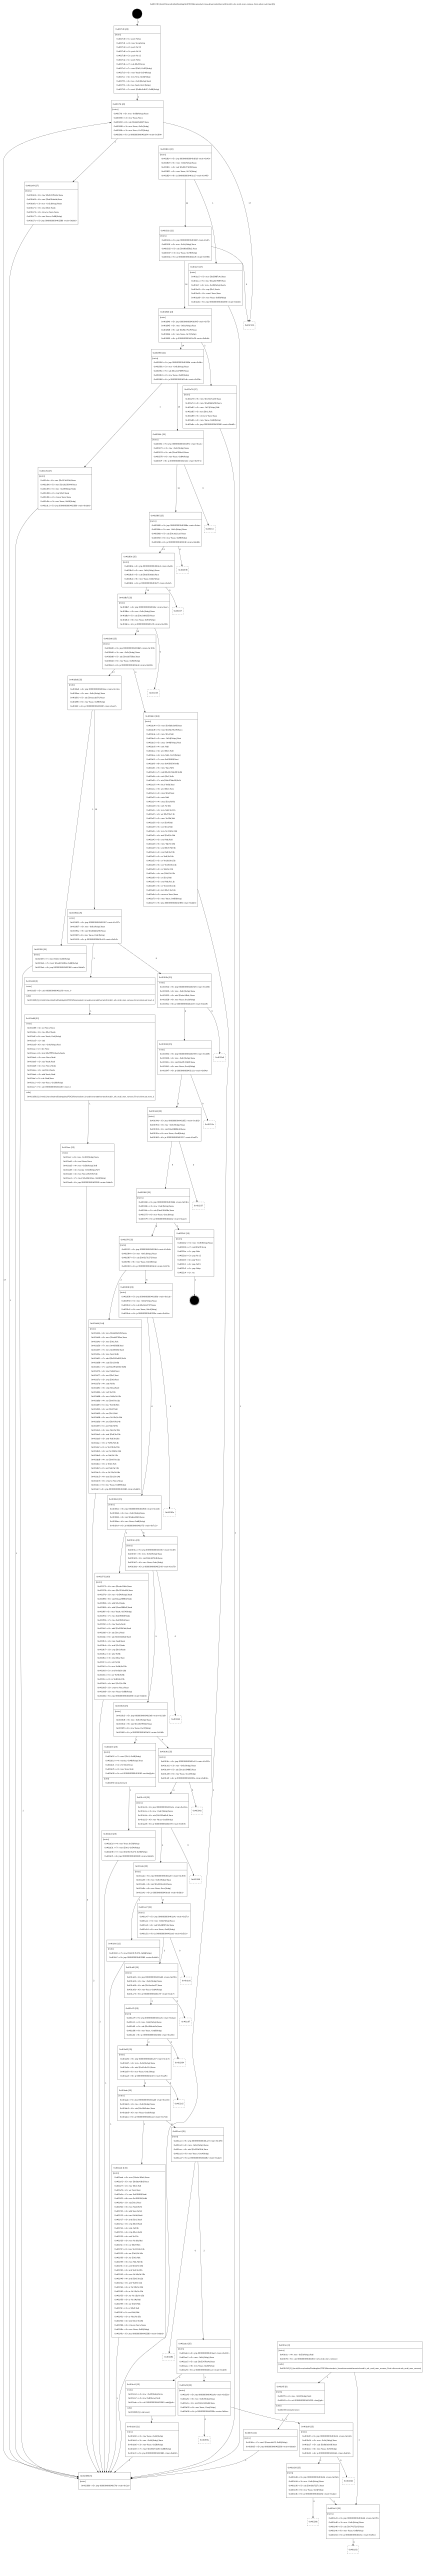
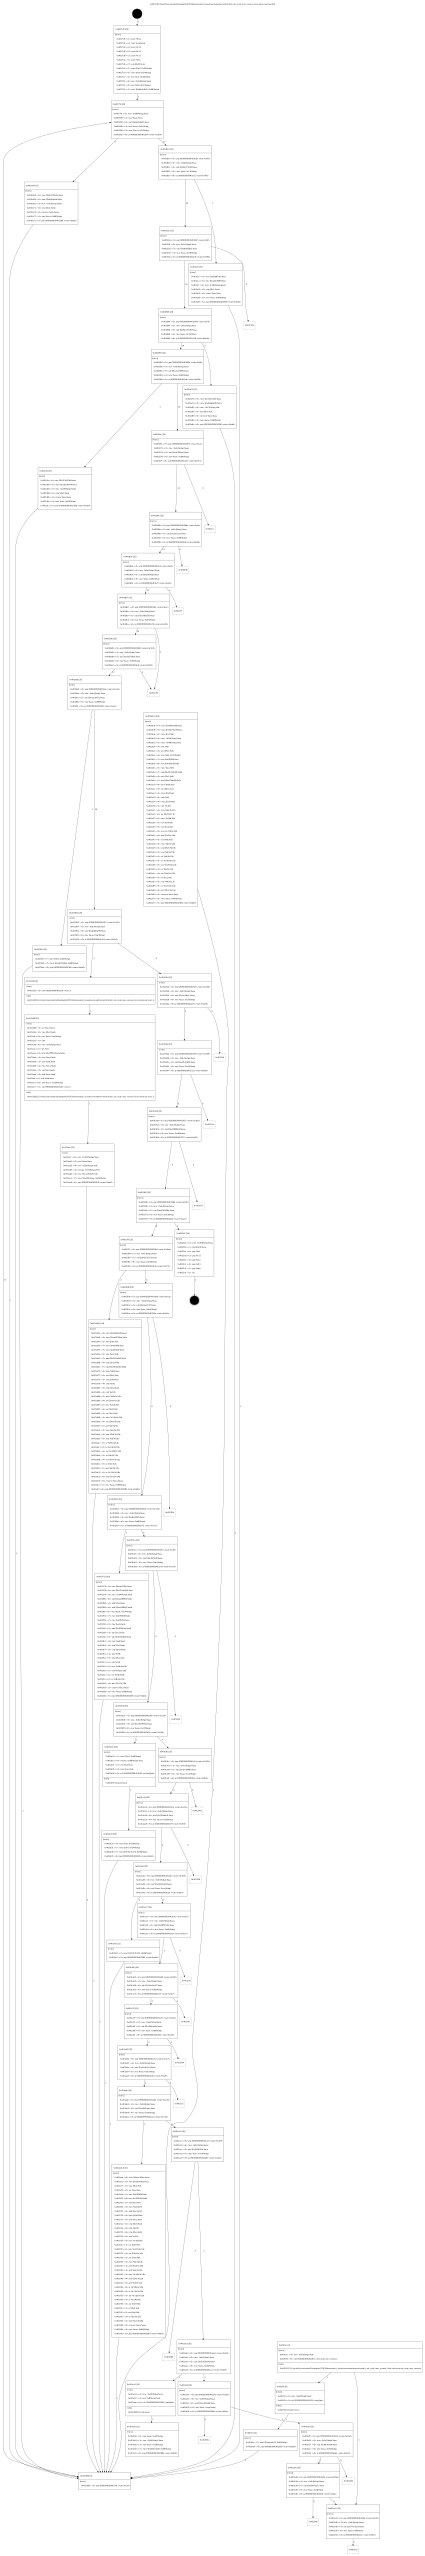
edge "0x4017fd [23]" -> "0x402126": now "0x4017fd [23]" -> "0x401814 [22]"
edge "0x4018d0 [25]" -> "0x401dd4 [164]": now "0x4018d0 [25]" -> "0x401c05"
edge "0x401cb0 [21]" -> "0x402380 [5]": removed, label "1"
